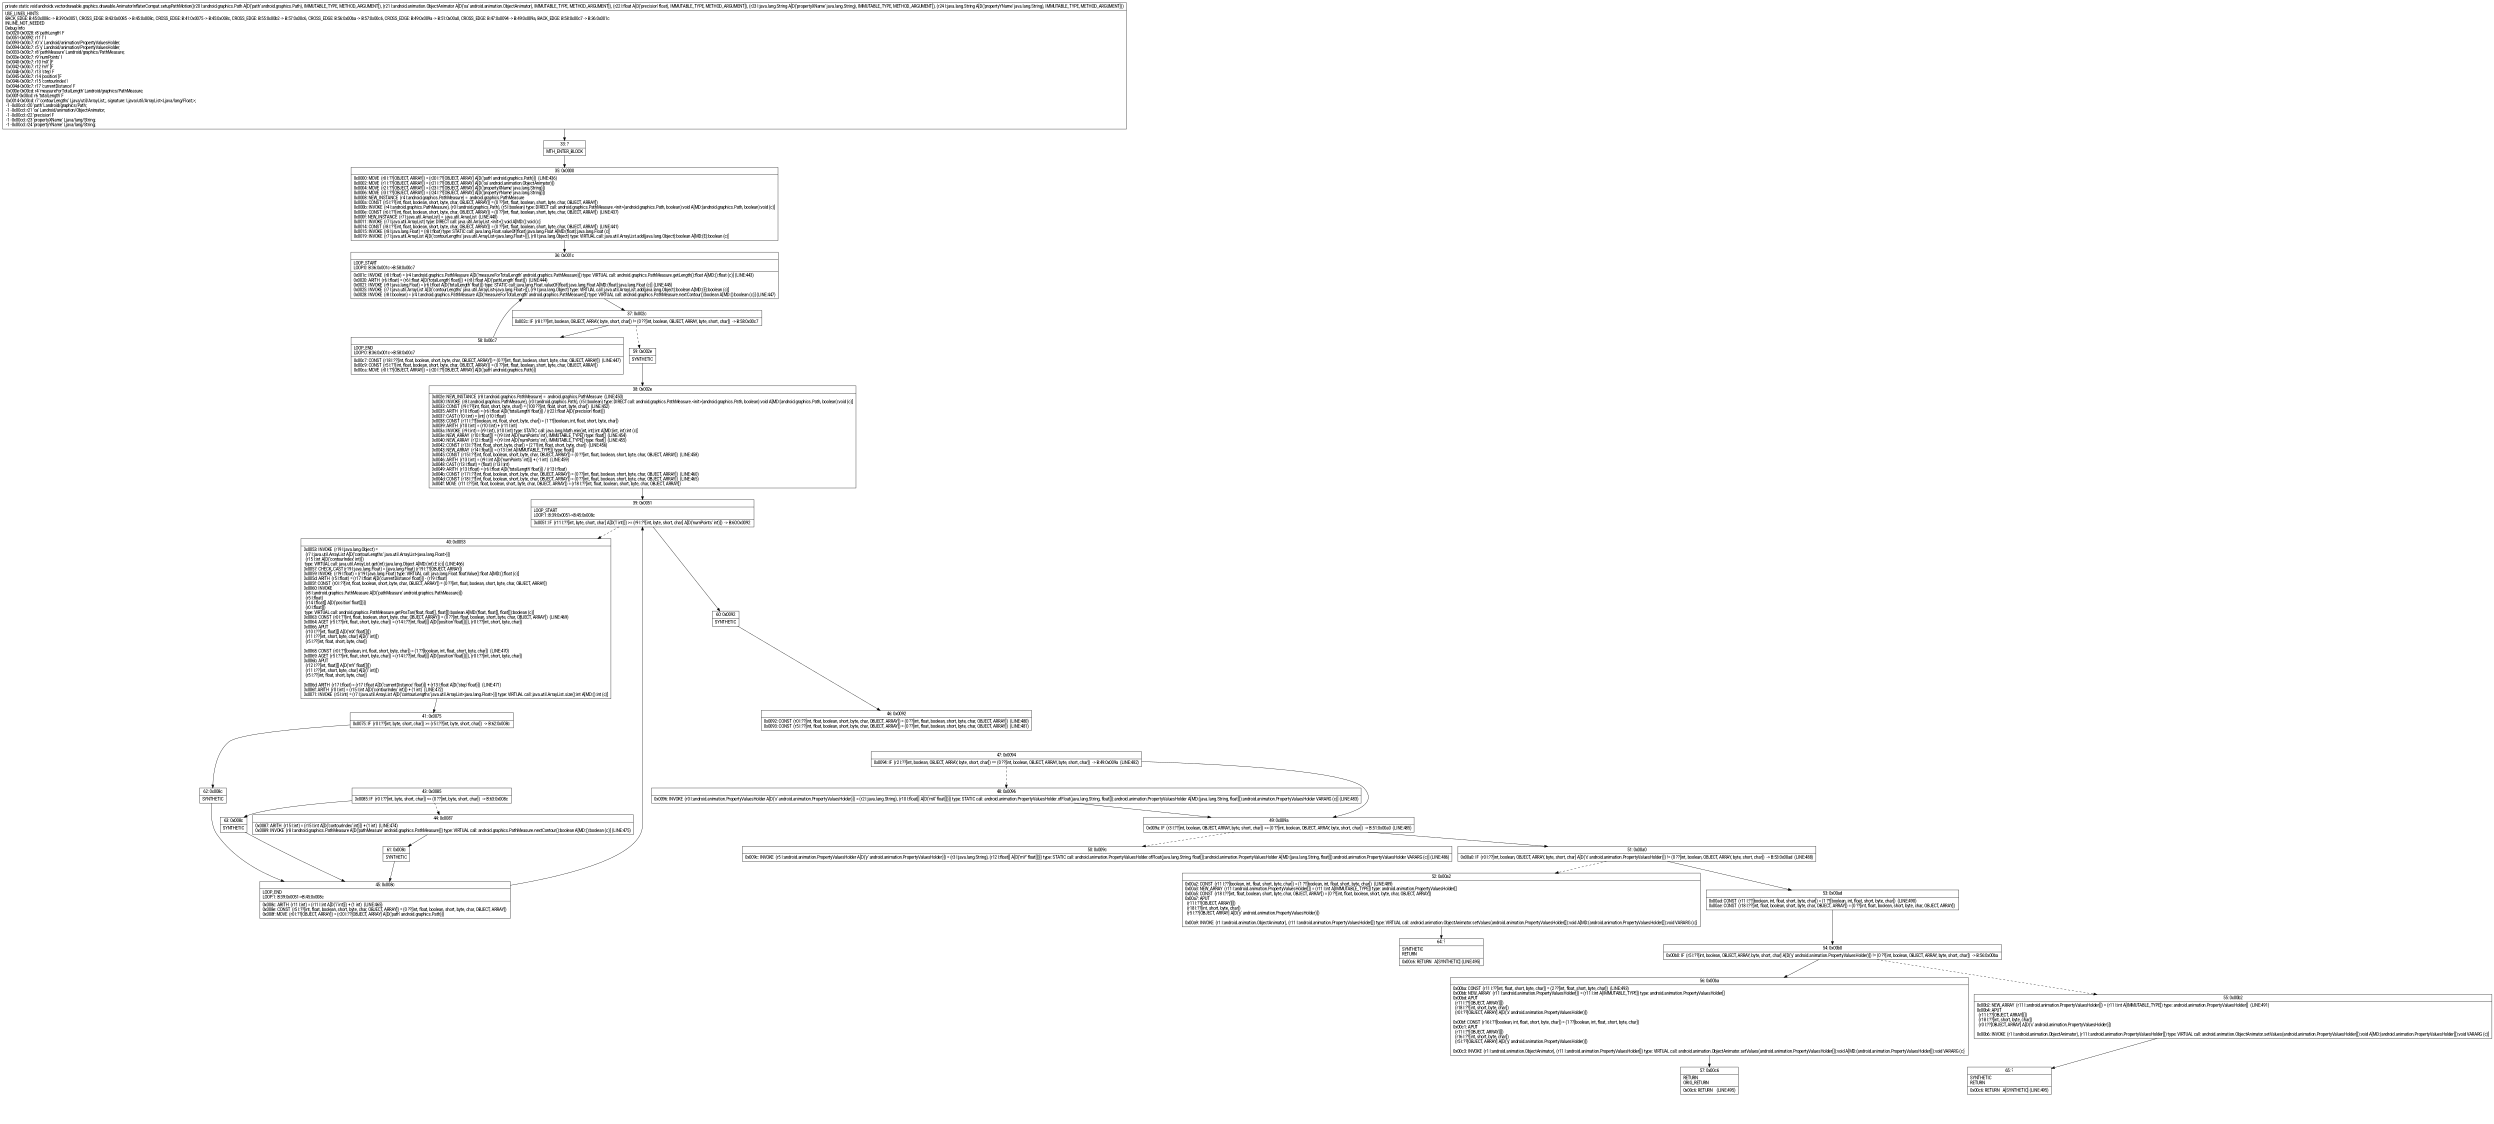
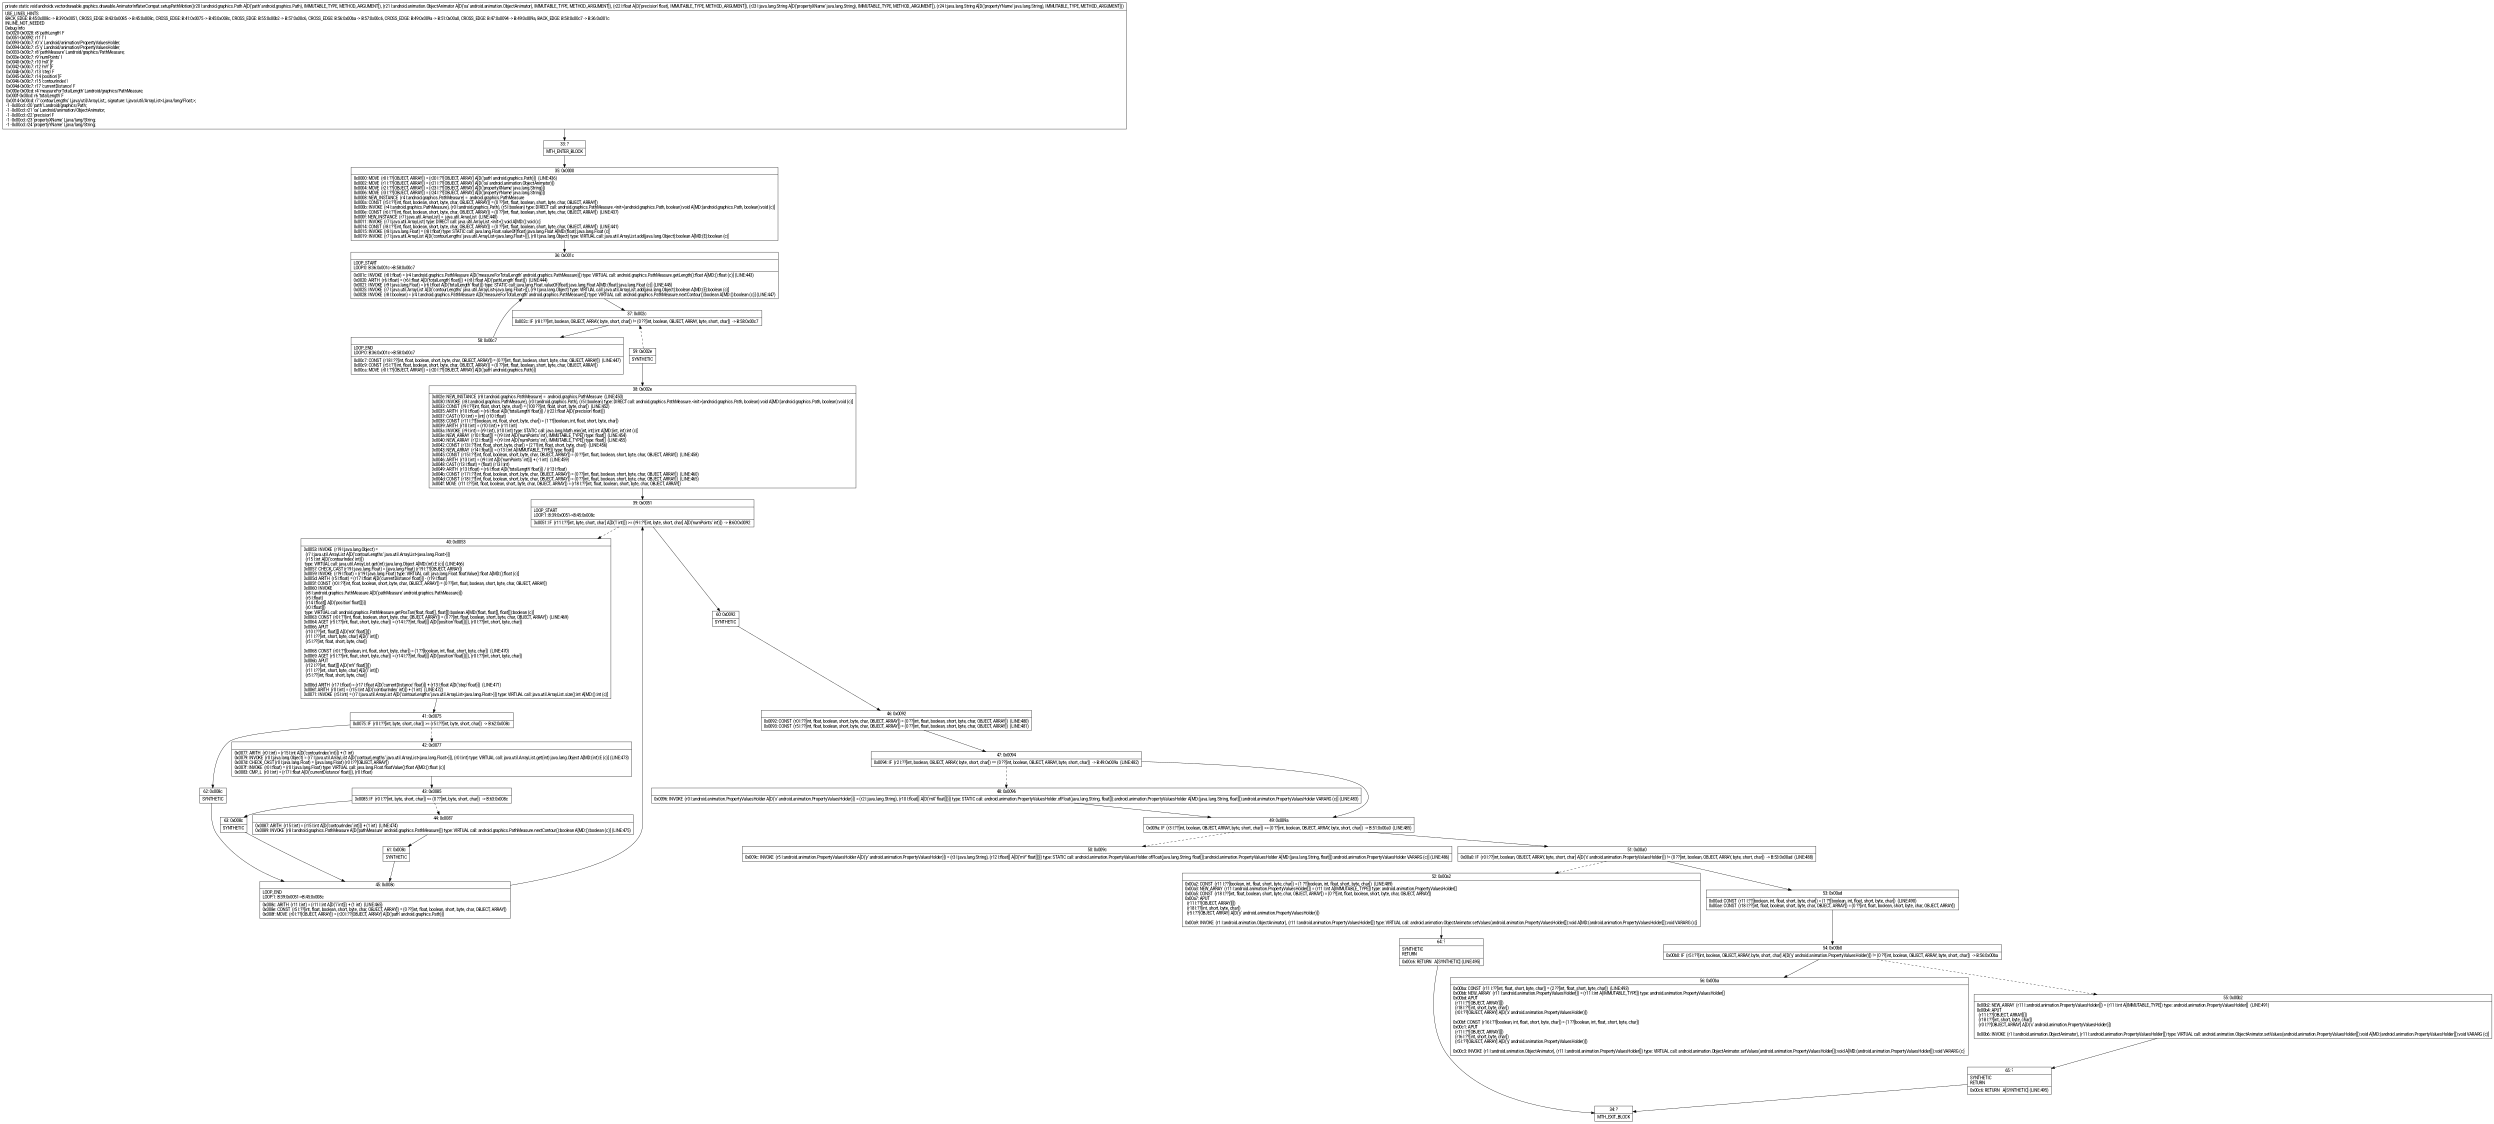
edge "37: 0x002c" -> "59: 0x002e": reversed
edge "46: 0x0092" -> "47: 0x0094": added
node "42: 0x0077": added
node "57: 0x00c6": removed
node "34: ?": added
